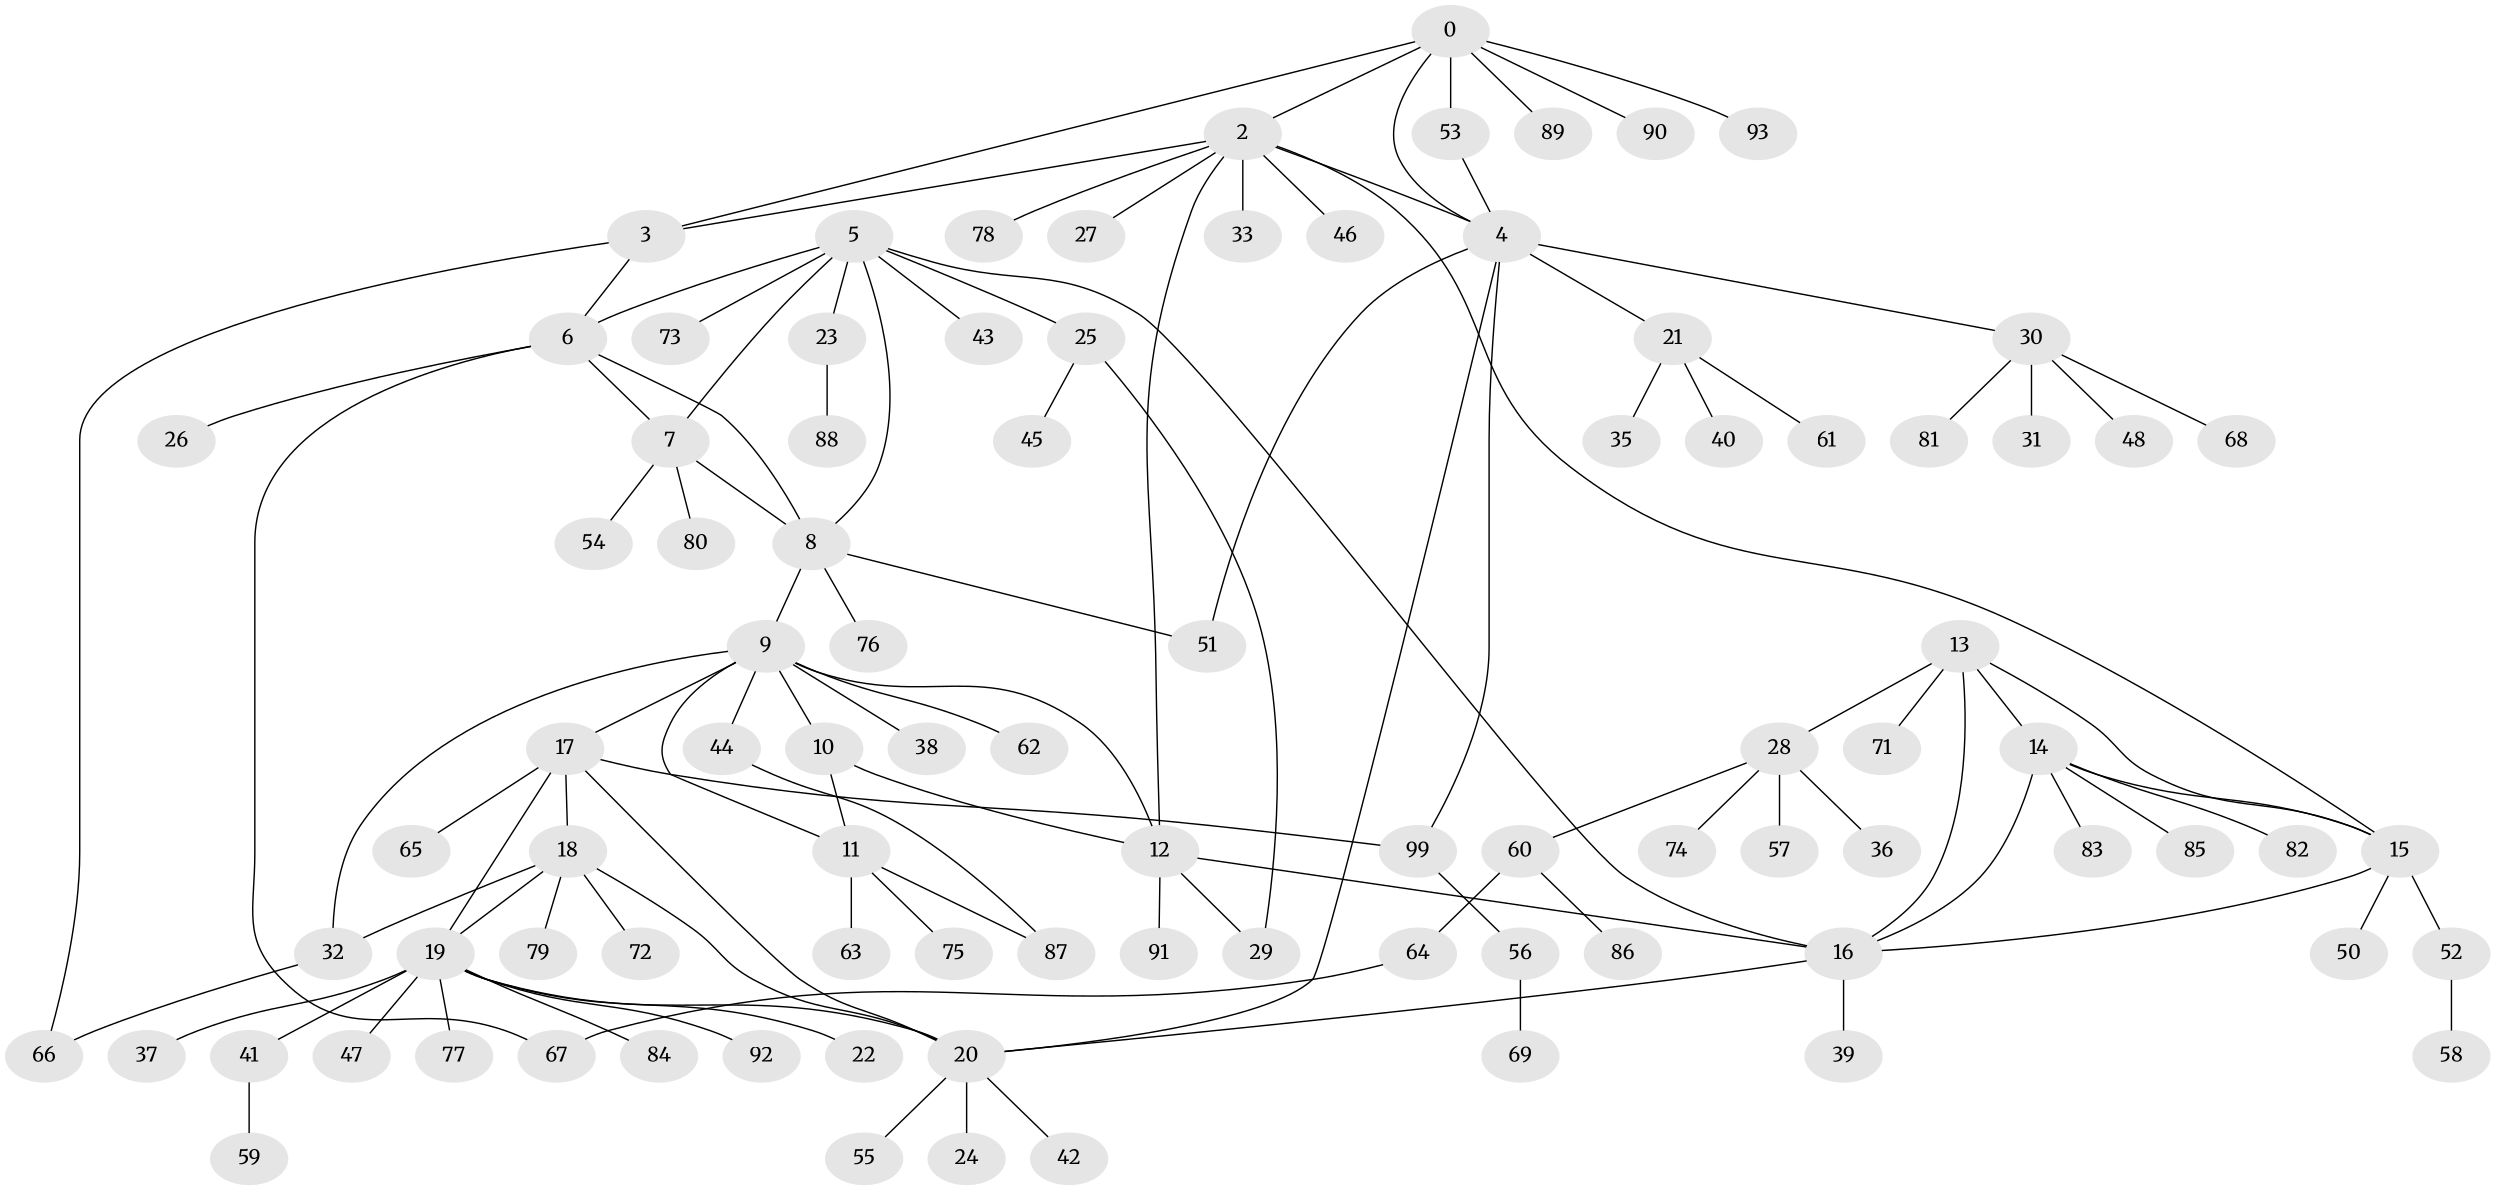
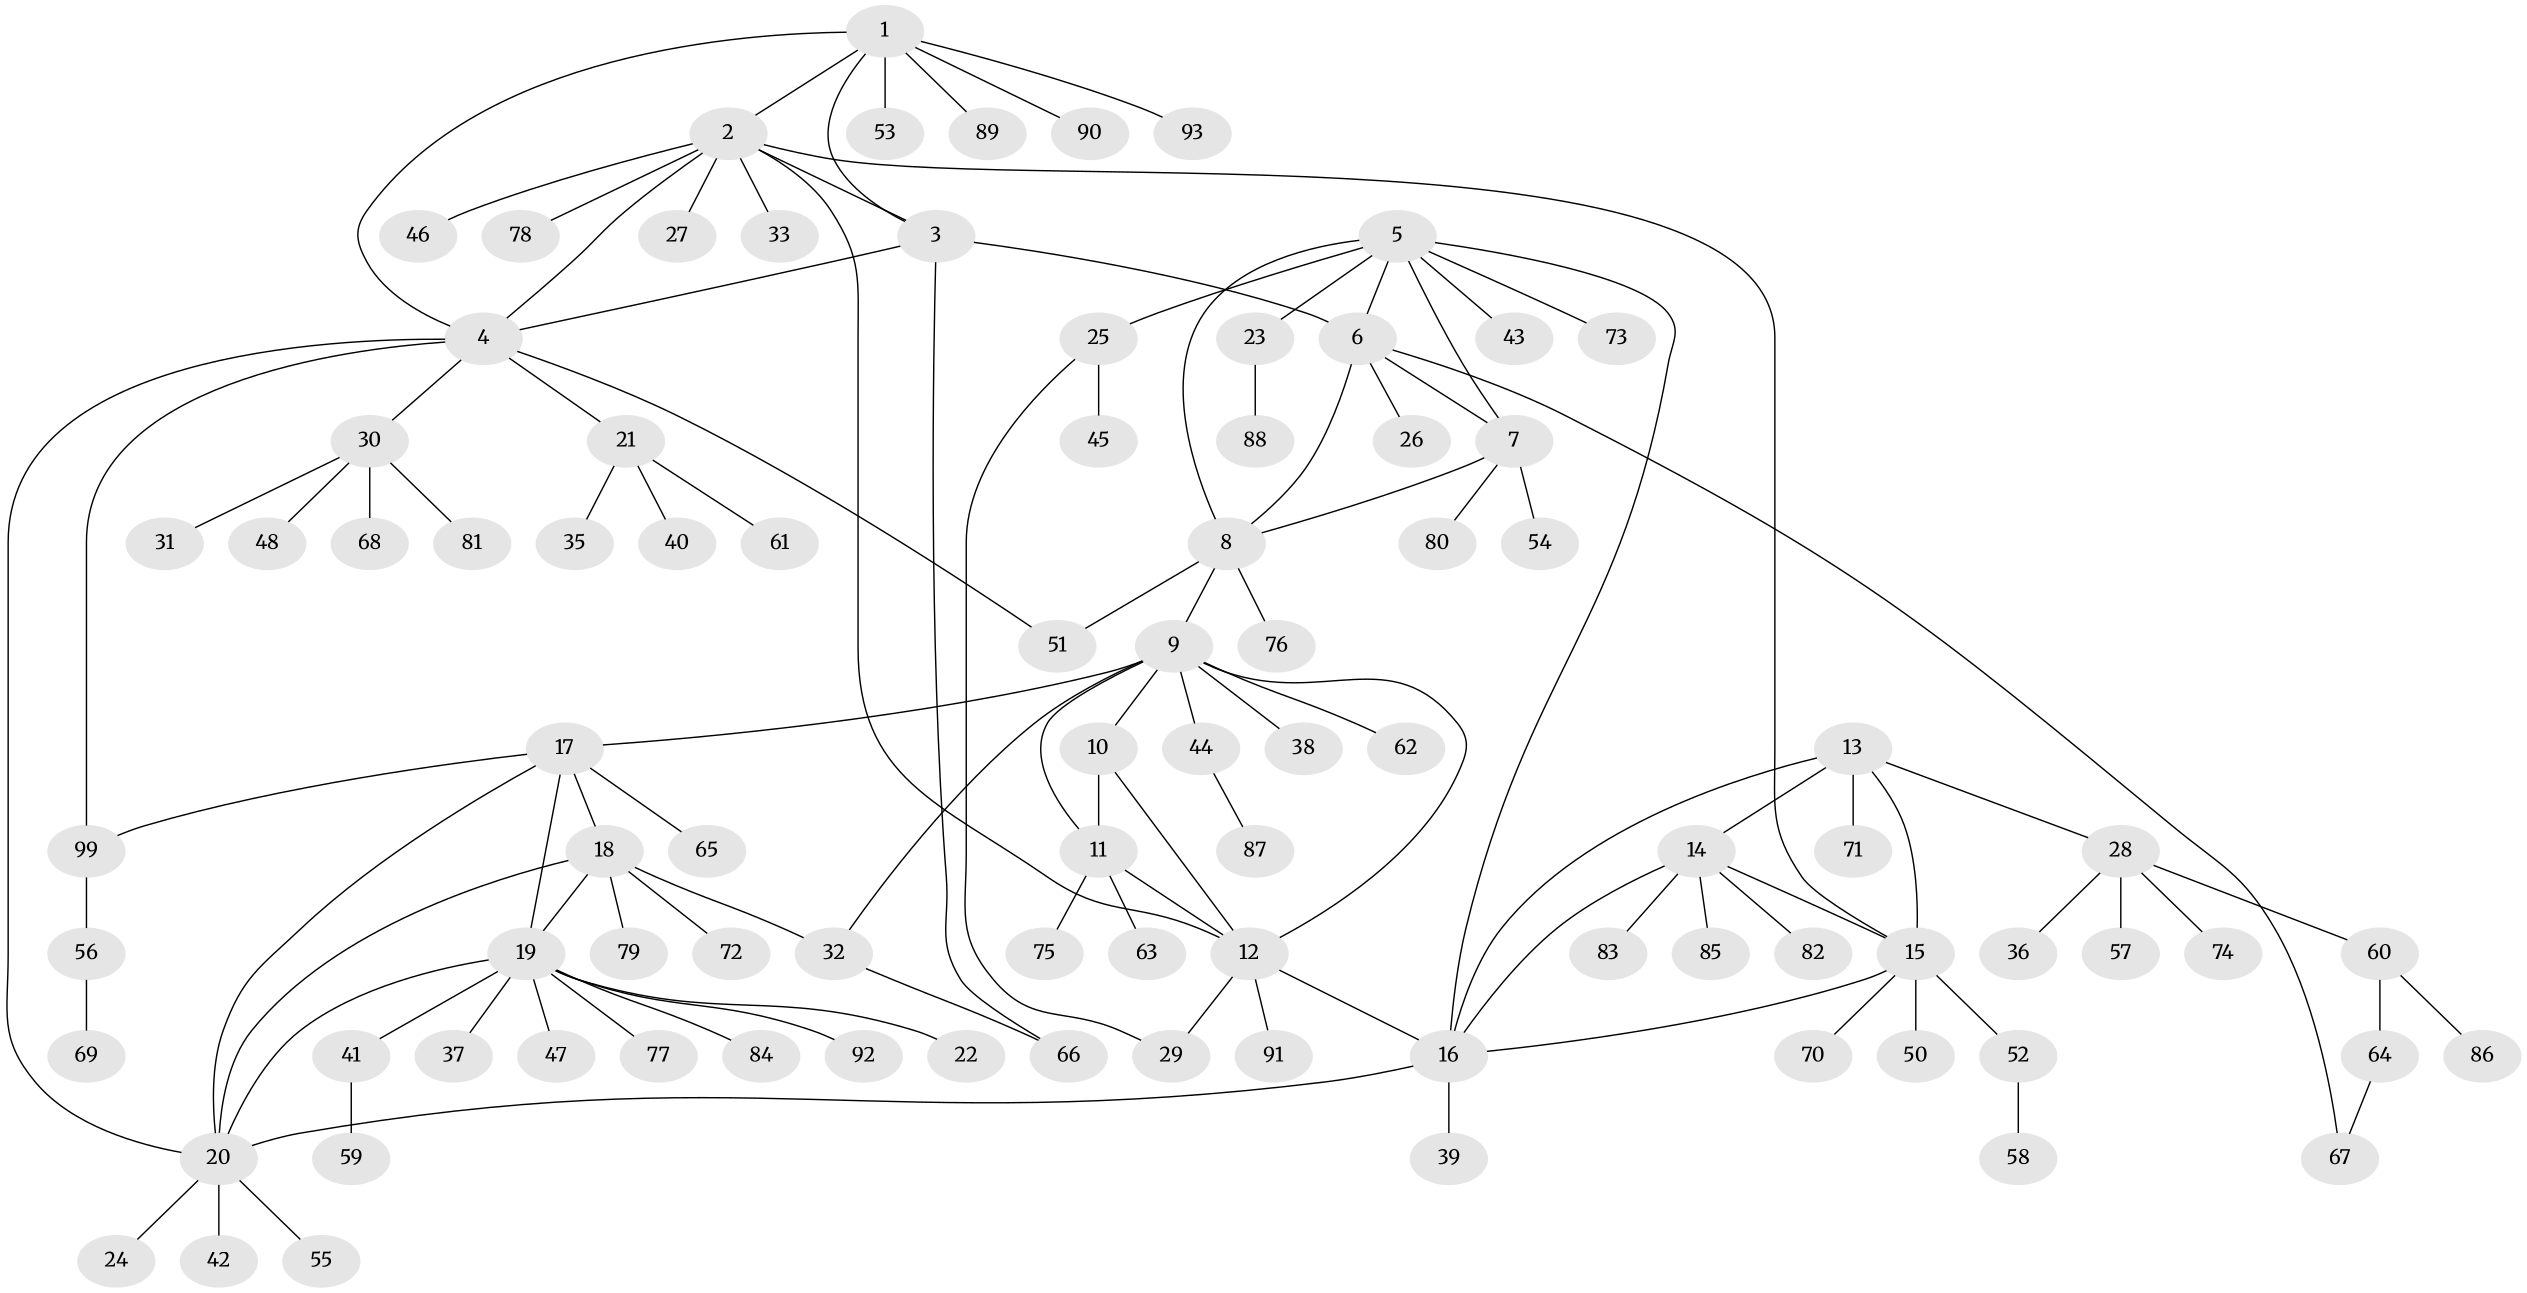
node "0": label "0" -> "1"
edge "53" -- "4": now "3" -- "4"
edge "11" -- "87": now "11" -- "12"
node "70": added
